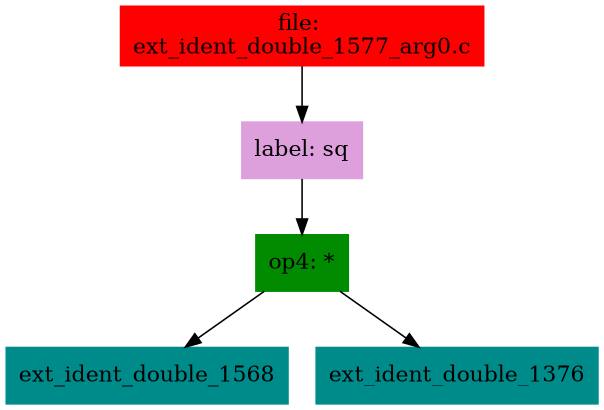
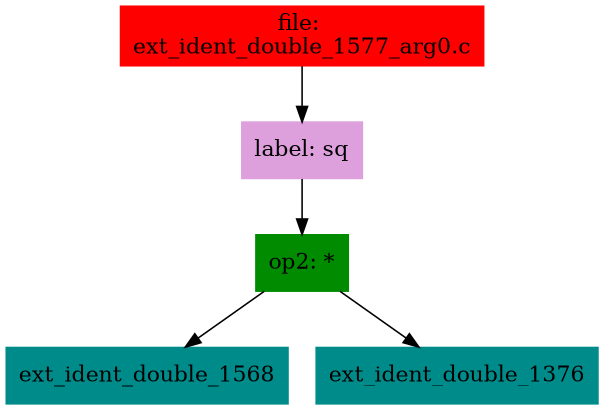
node "op4: *": label "op4: *" -> "op2: *"
